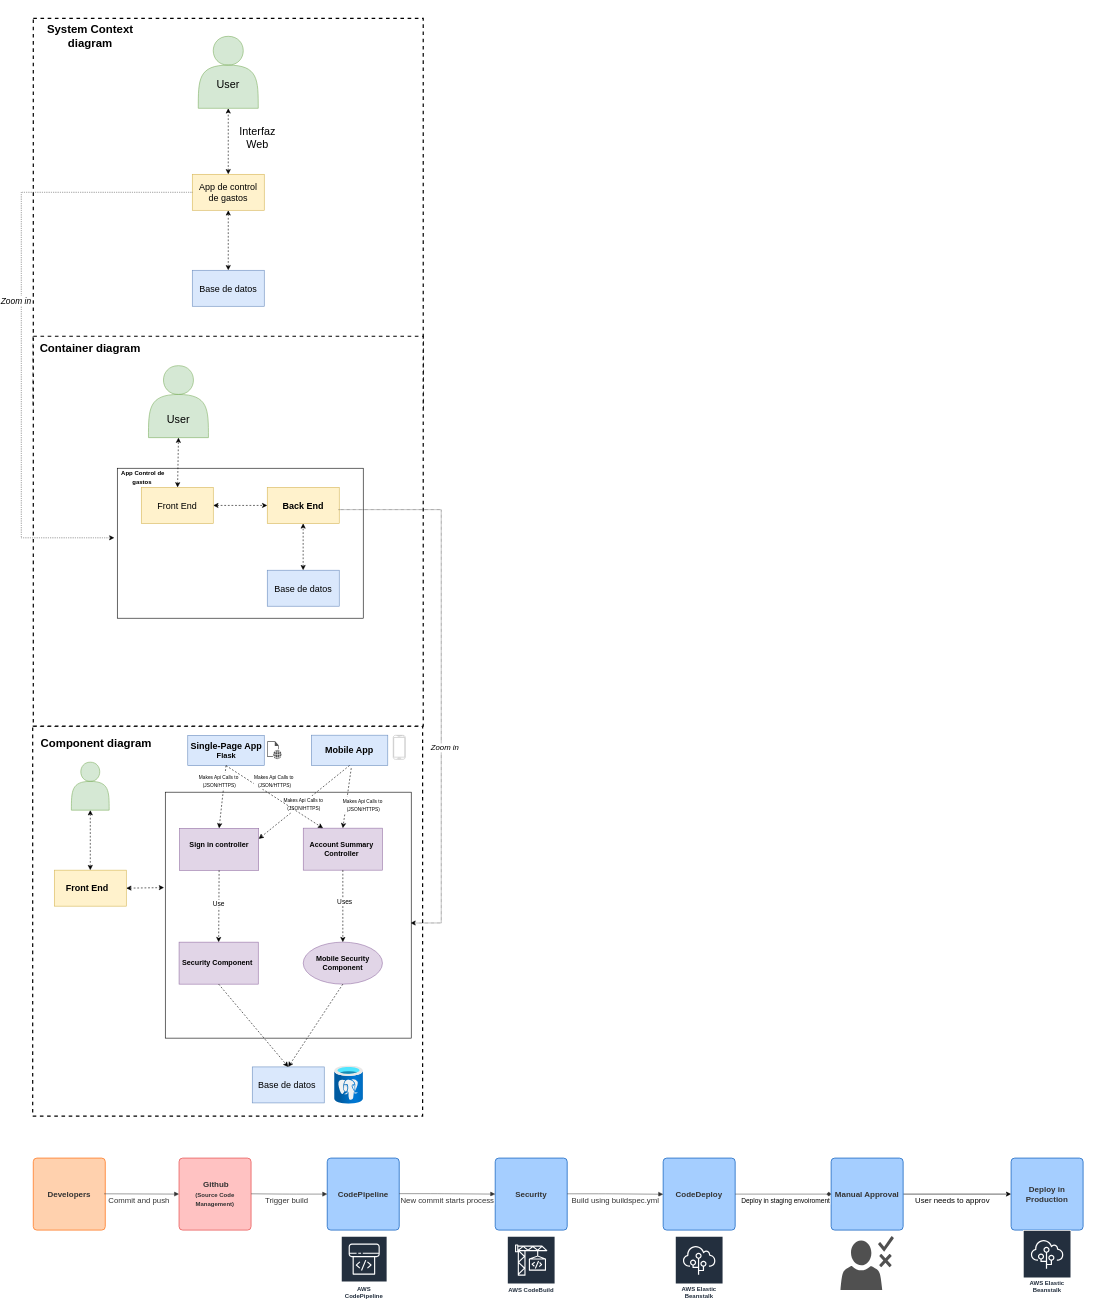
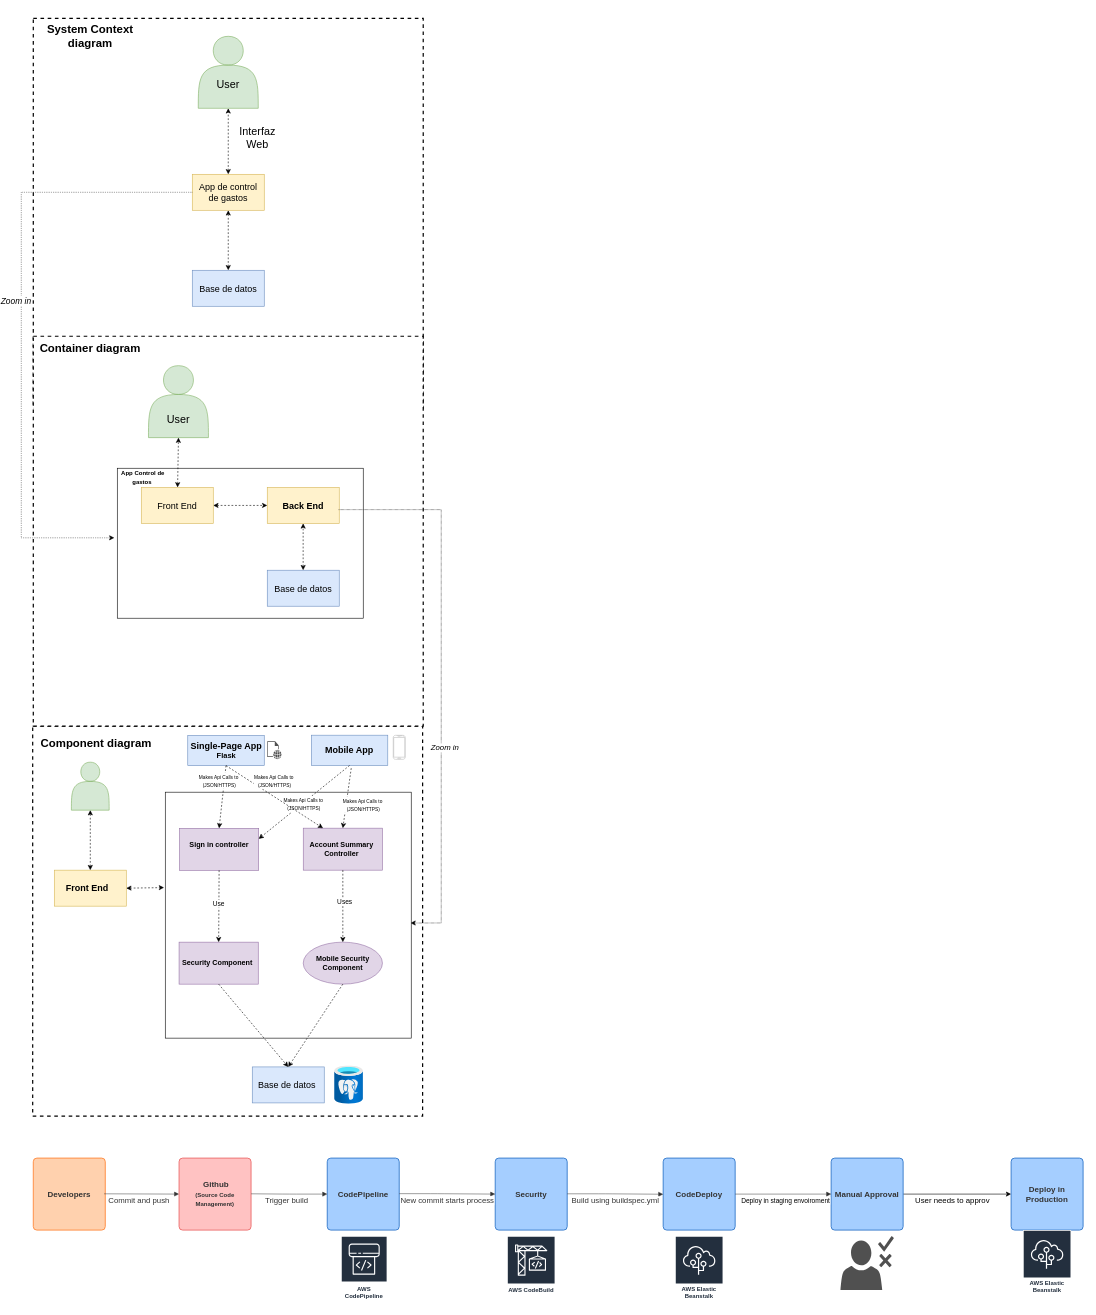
edge "CodeDeploy" -> "Manual Approval": arrowhead diamond -> block
